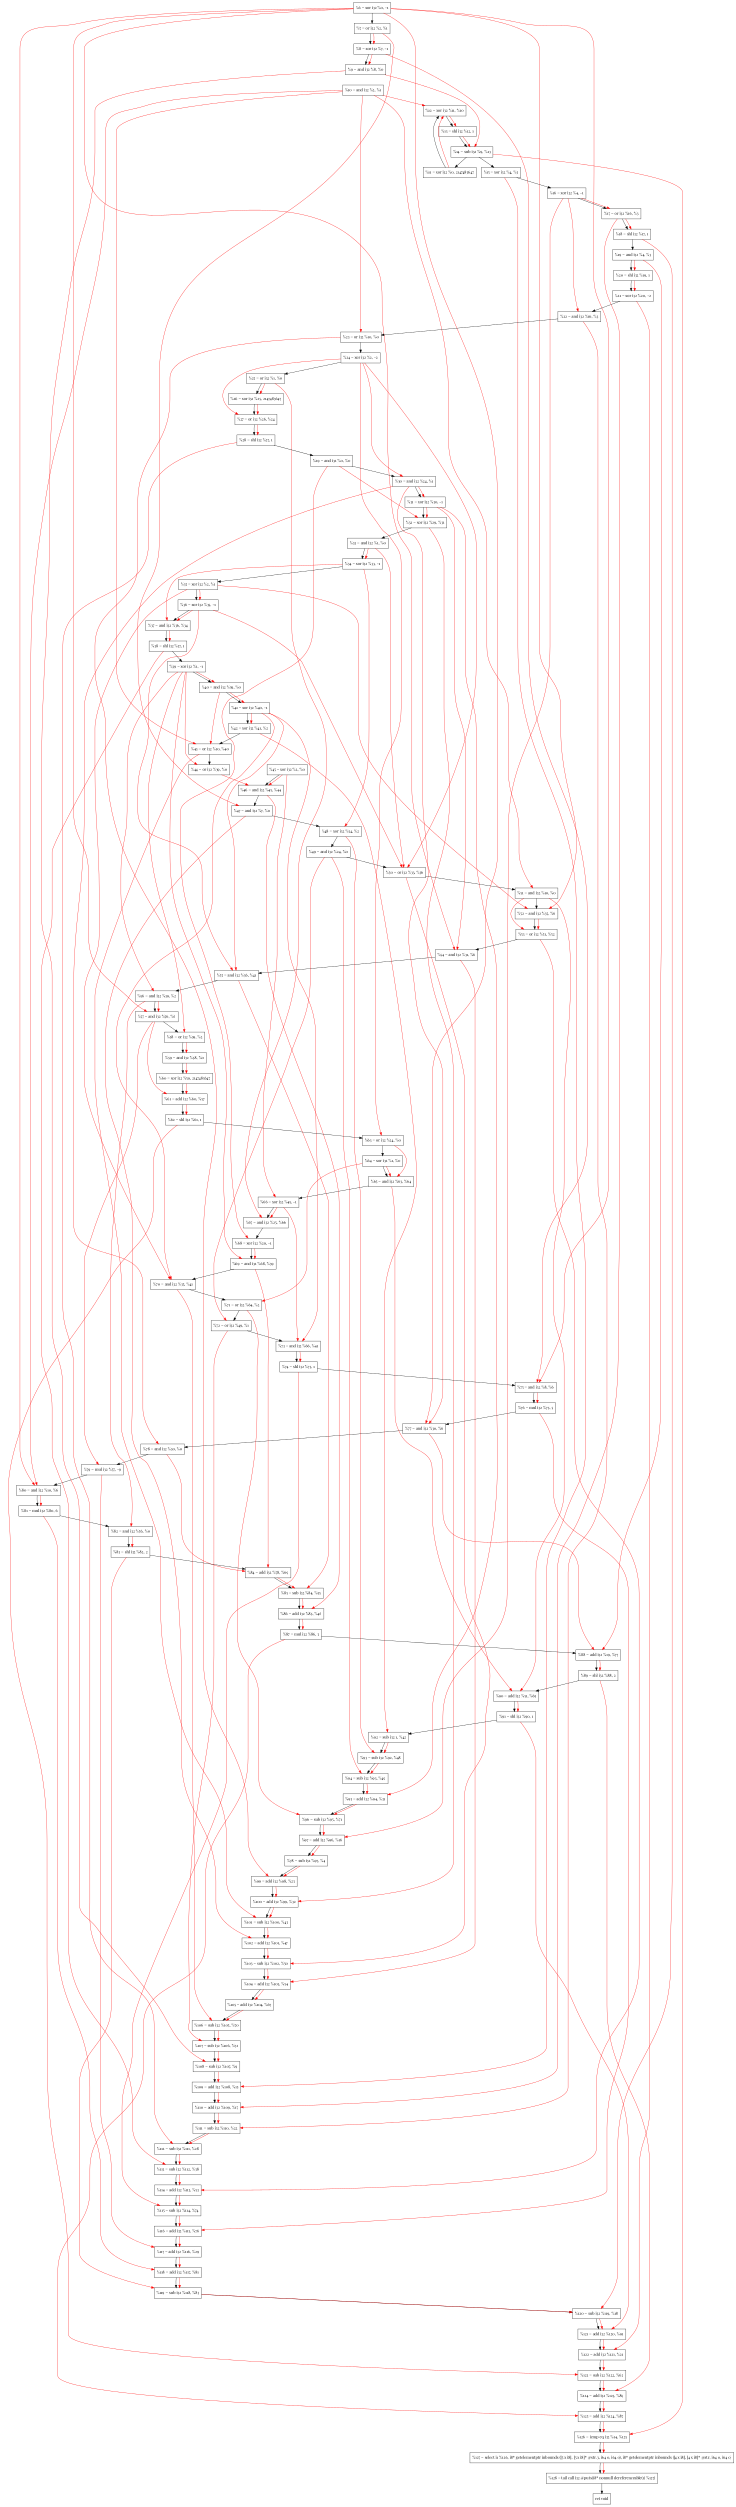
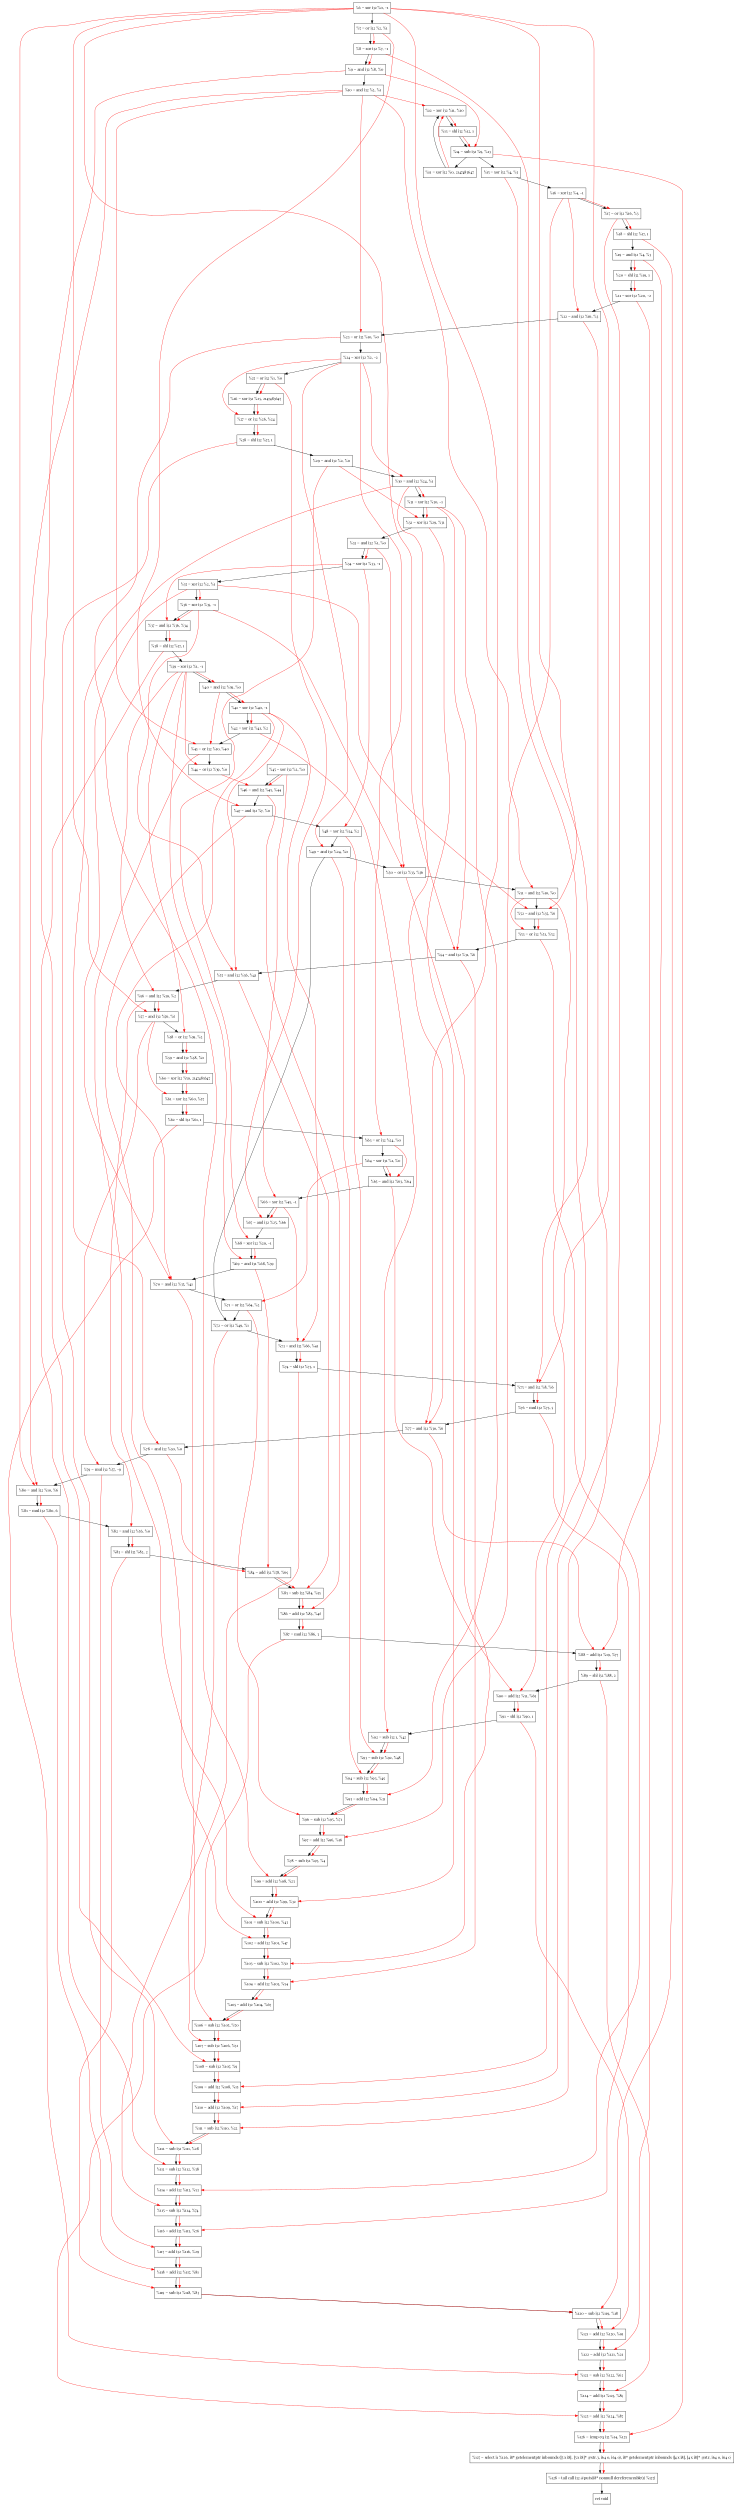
edge "%9 = and i32 %8, %0" -> "%10 = and i32 %2, %1": added
node "%29 = and i32 %0, %0": label "%29 = and i32 %0, %0" -> "%29 = and i32 %2, %0"
edge "%24 = xor i32 %2, -2" -> "%50 = or i32 %33, %36": now "%24 = xor i32 %2, -2" -> "%49 = and i32 %24, %0"
edge "%49 = and i32 %24, %0" -> "%72 = or i32 %49, %1": color red -> black
node "%61 = add i32 %60, %57": label "%61 = add i32 %60, %57" -> "%61 = xor i32 %60, %57"
